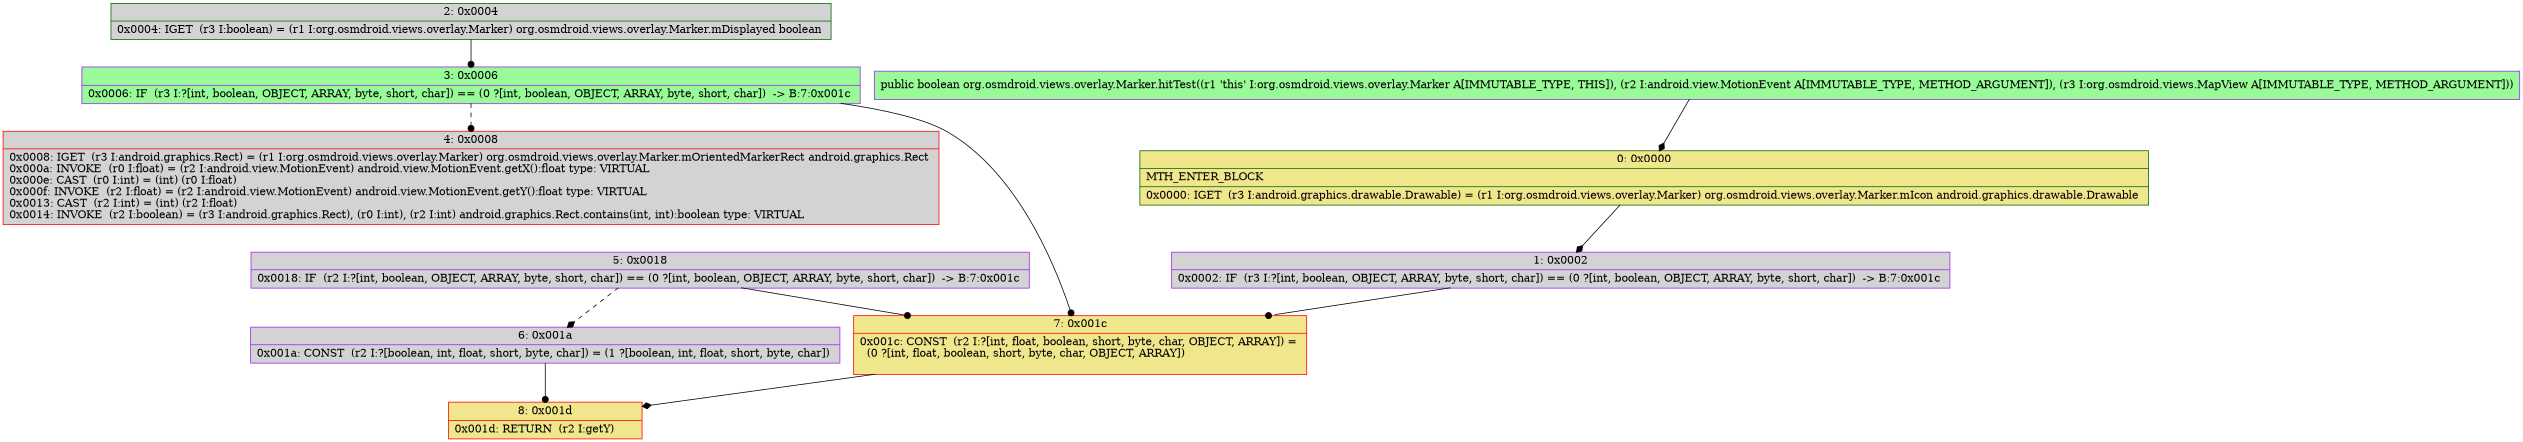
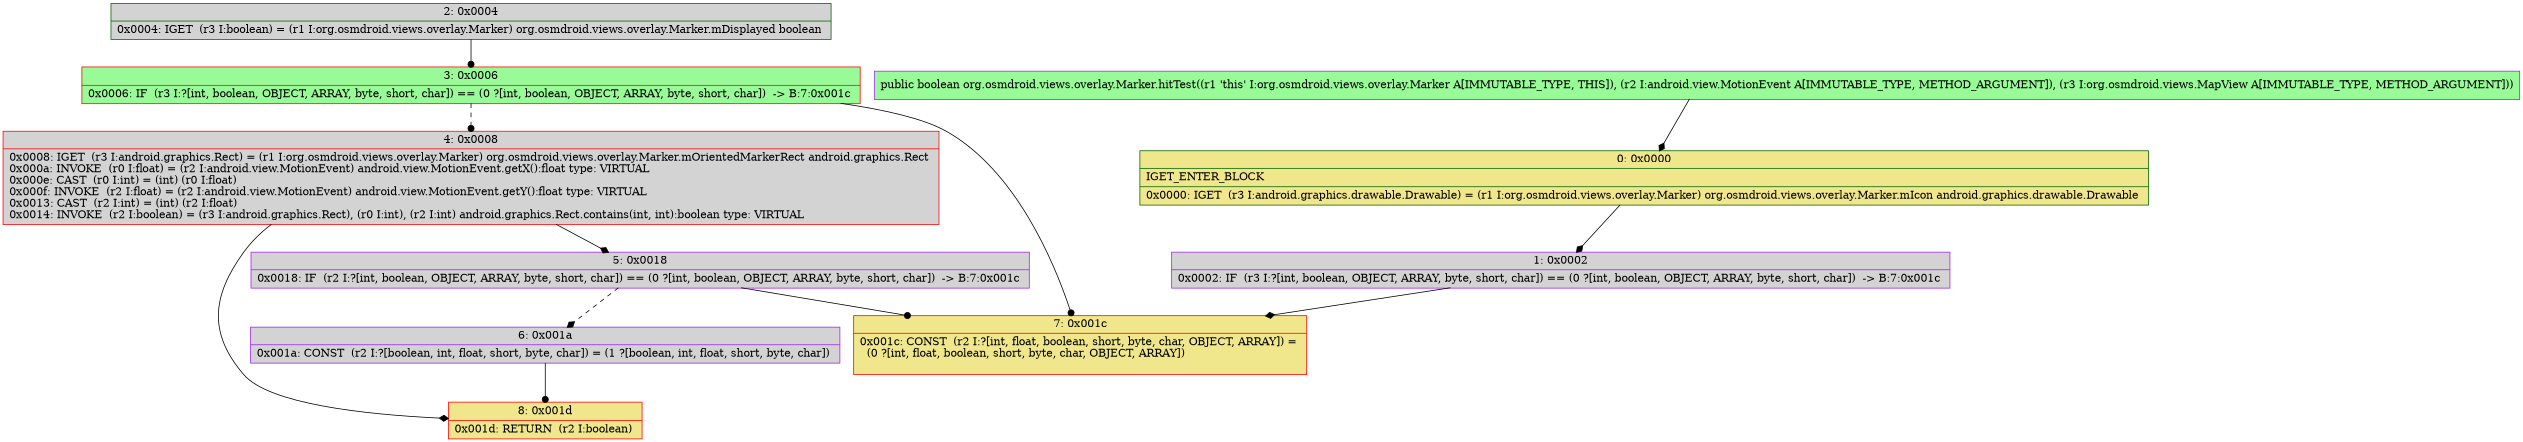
node "3: 0x0006": color purple -> red
node "0: 0x0000": text "MTH_ENTER_BLOCK" -> "IGET_ENTER_BLOCK"
edge "4: 0x0008" -> "5: 0x0018": added
edge "1: 0x0002" -> "7: 0x001c": arrowhead dot -> diamond
edge "7: 0x001c" -> "8: 0x001d": now "4: 0x0008" -> "8: 0x001d"
node "8: 0x001d": text "0x001d: RETURN  (r2 I:getY)" -> "0x001d: RETURN  (r2 I:boolean)"
